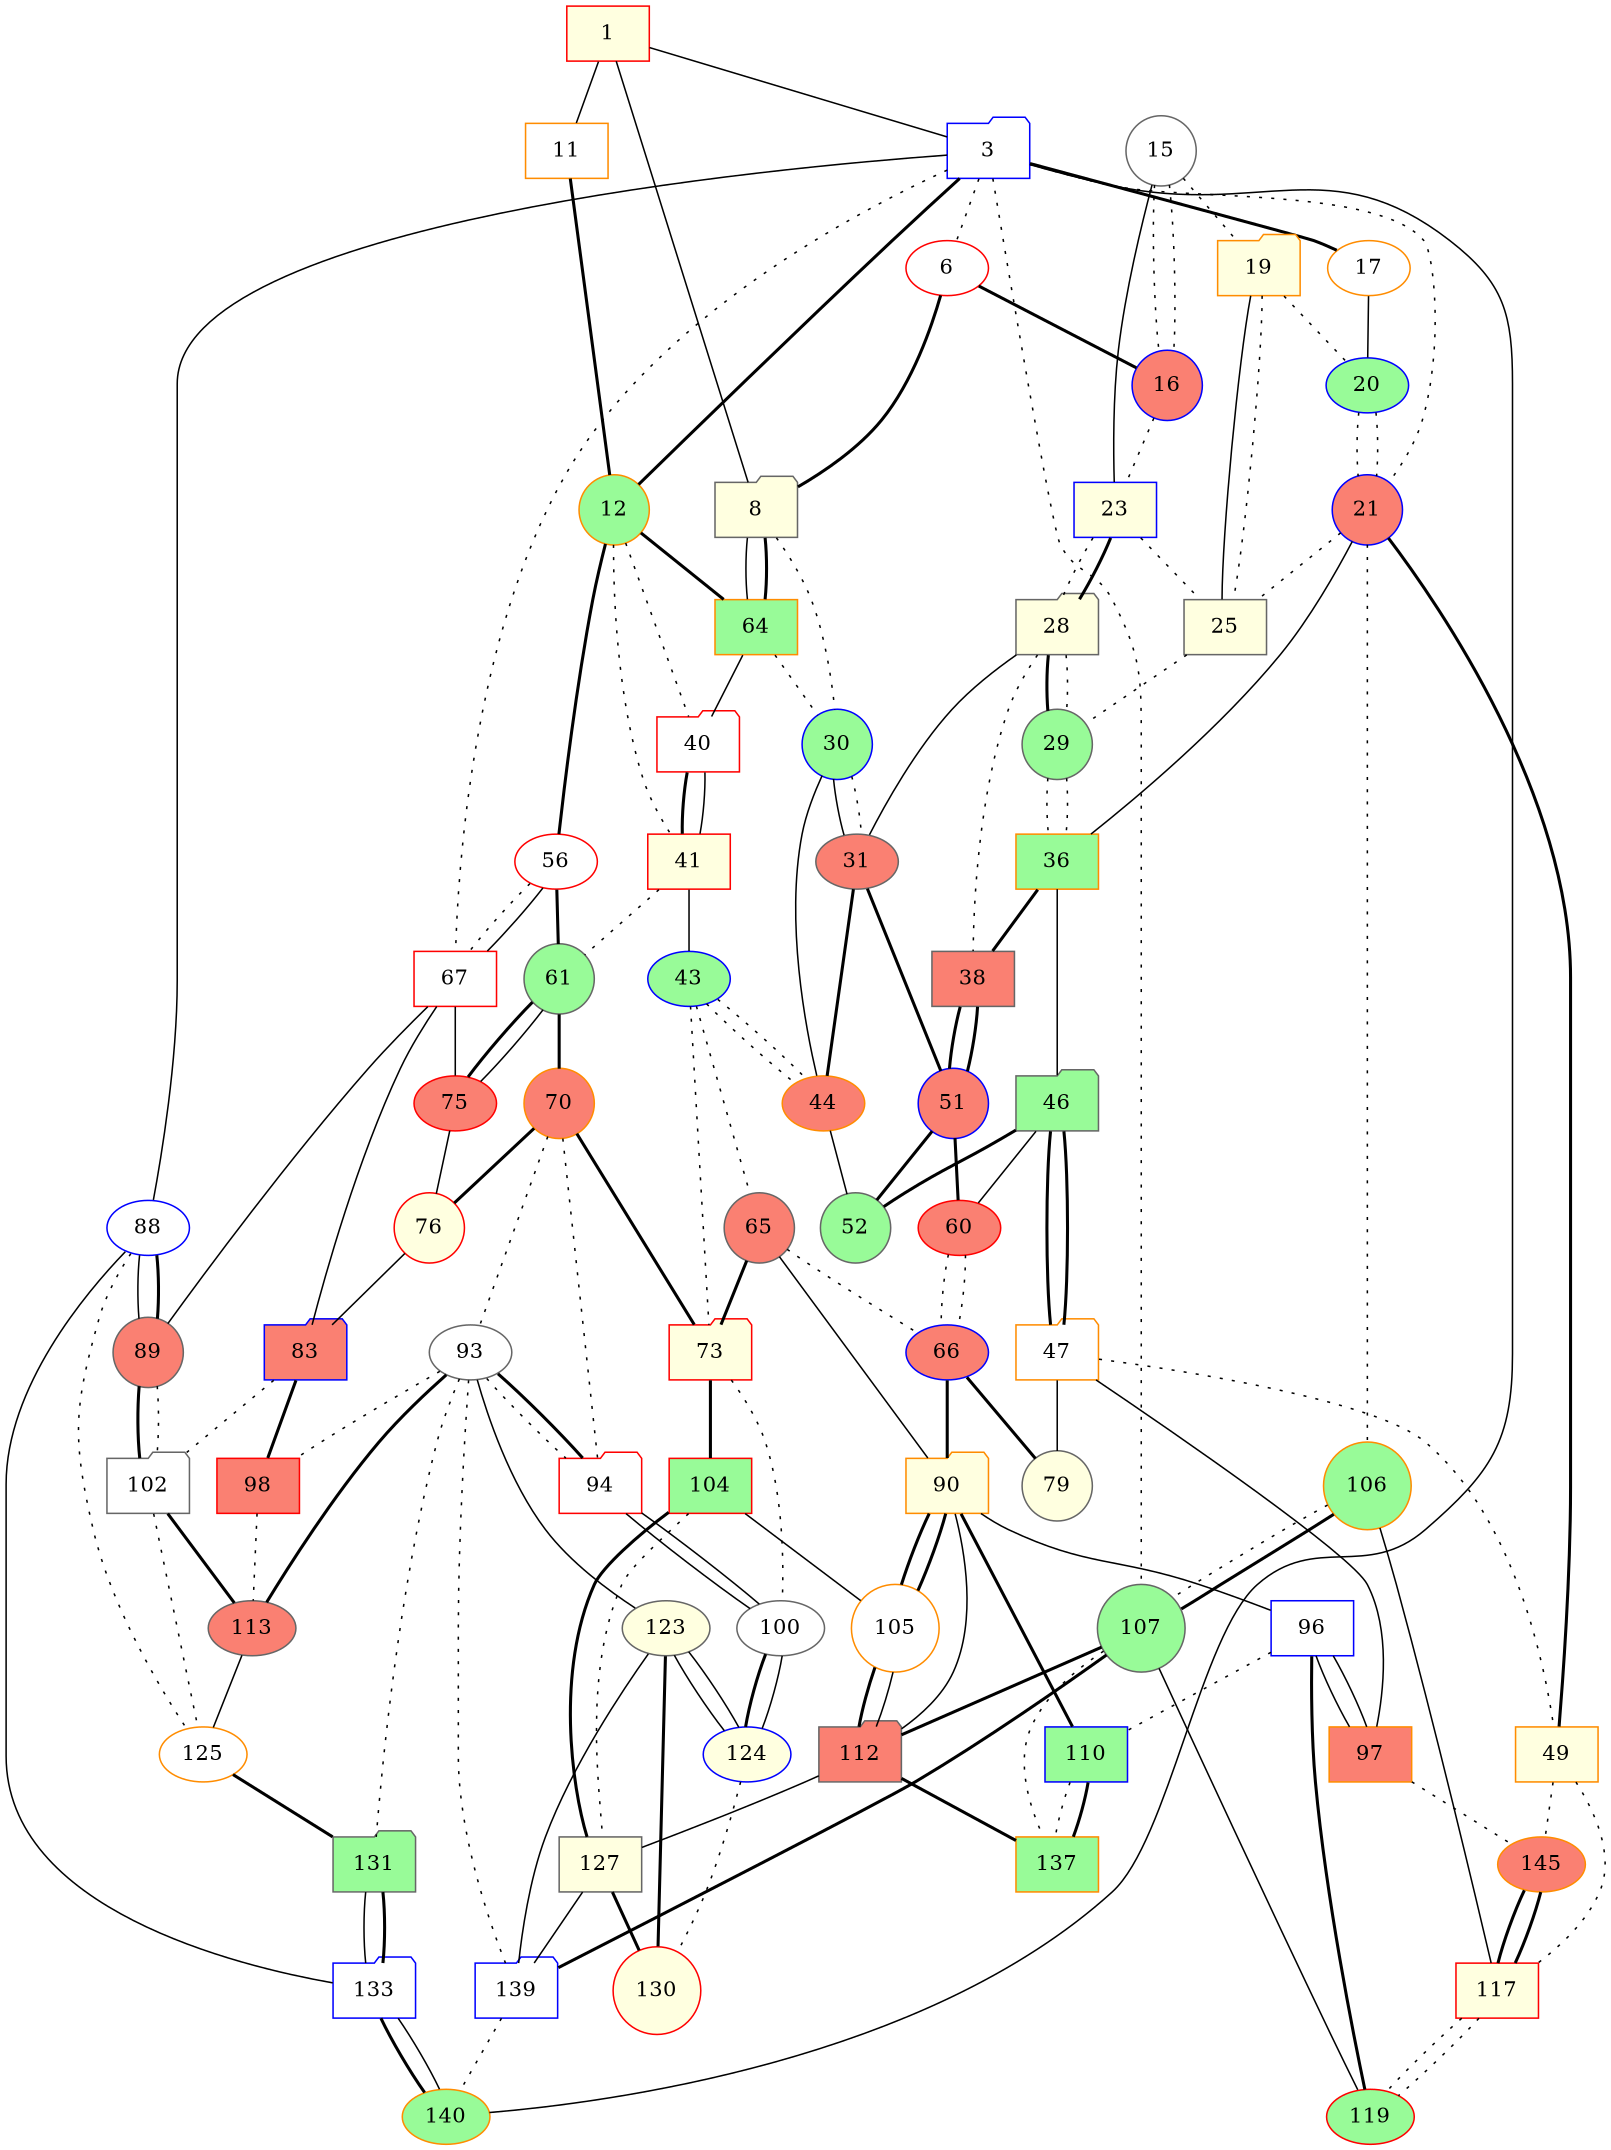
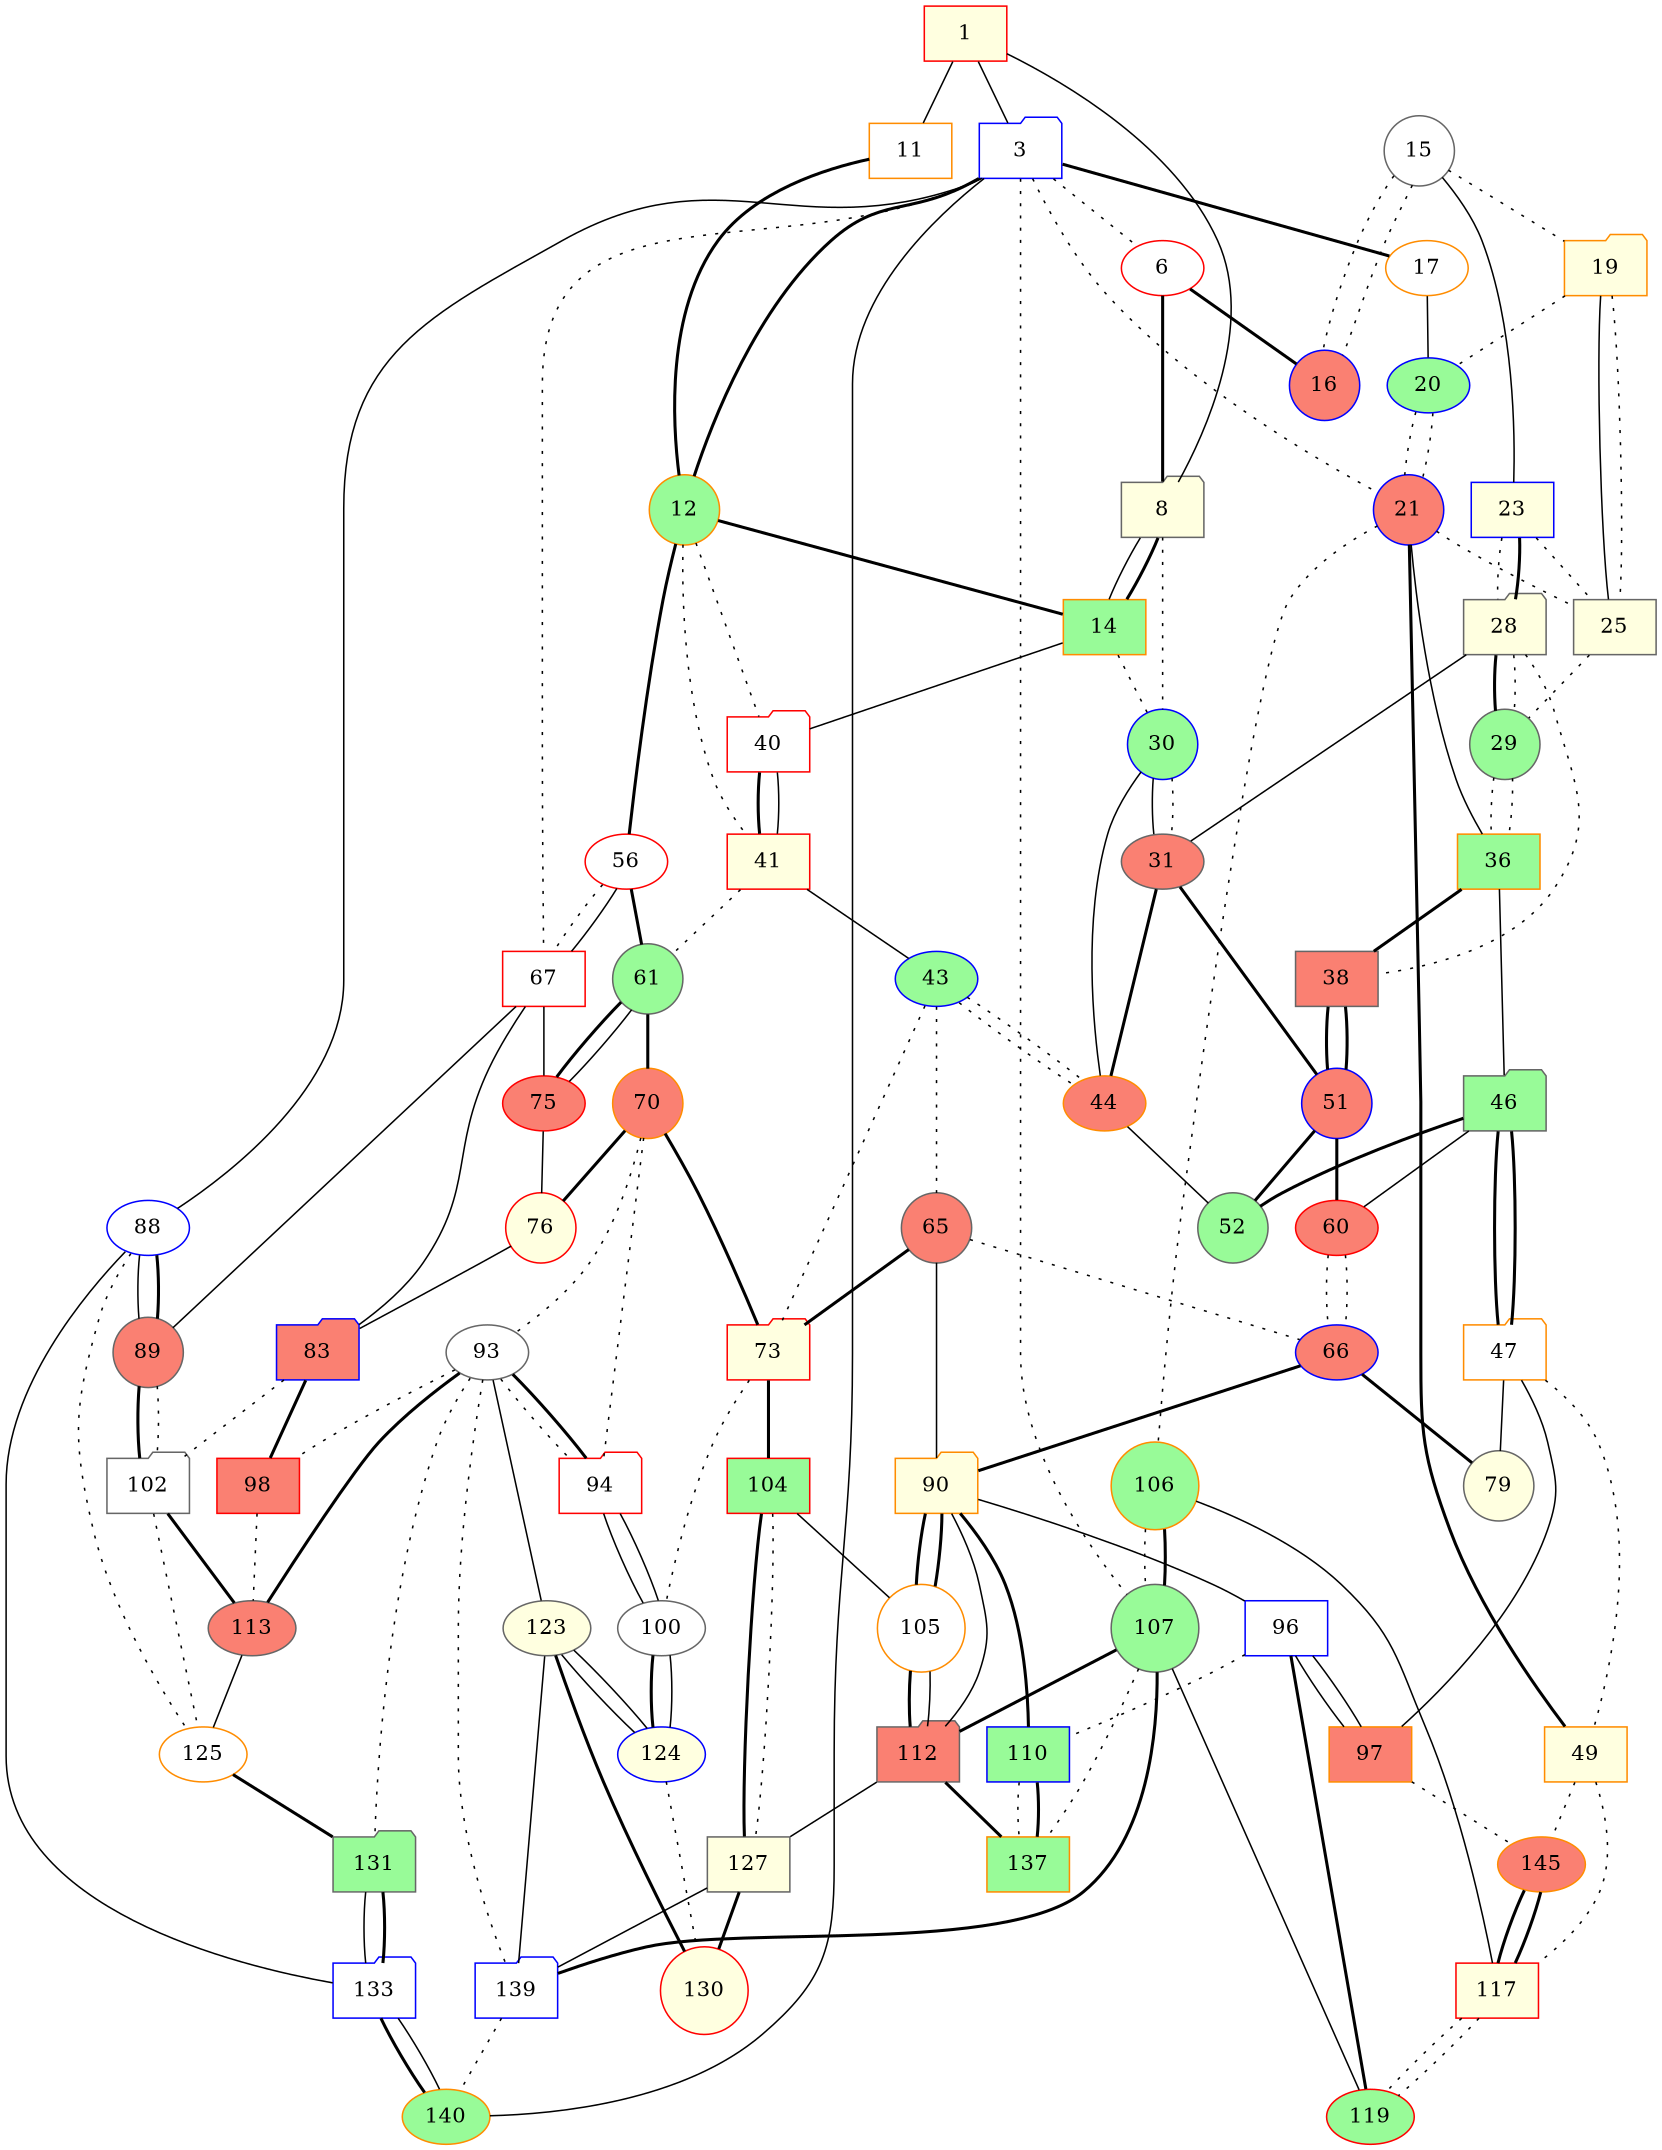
edge "16" -- "23": removed
node "64": label "64" -> "14"
